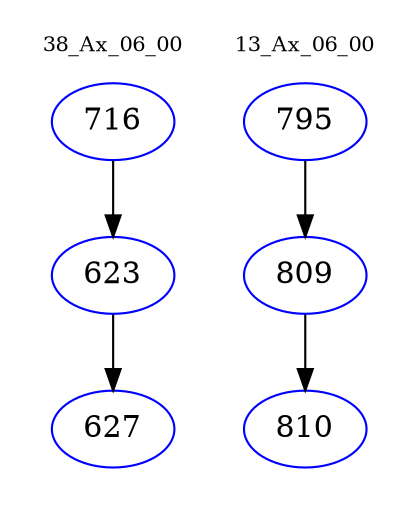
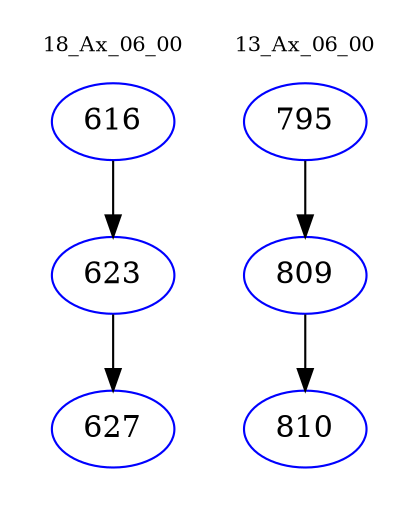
cluster "38_Ax_06_00": label "38_Ax_06_00" -> "18_Ax_06_00"
node "716": label "716" -> "616"
